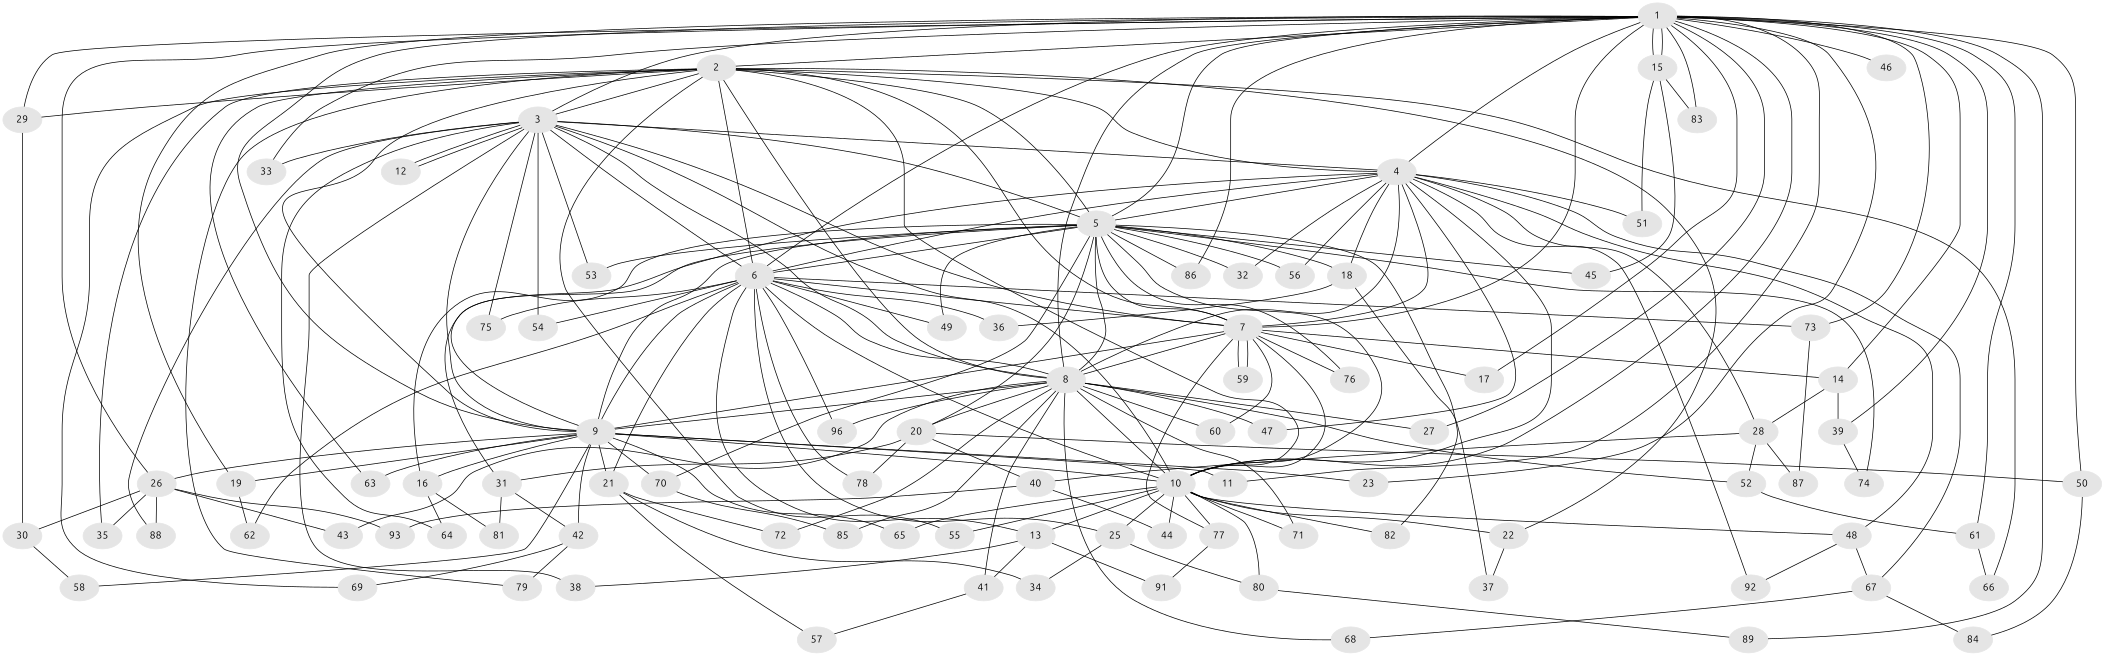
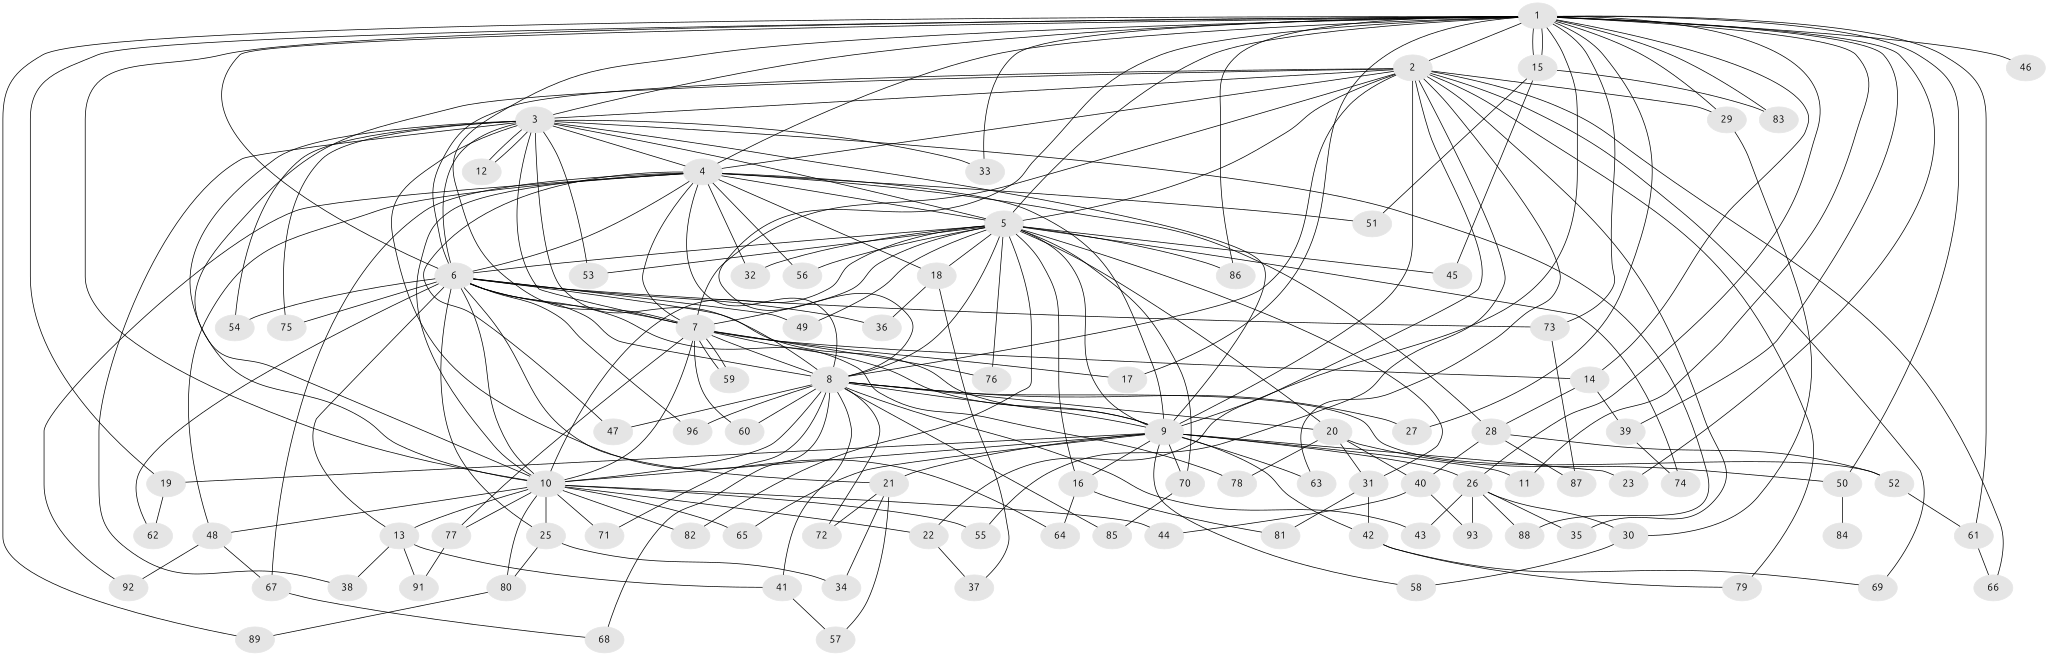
edge "67" -- "84": removed
